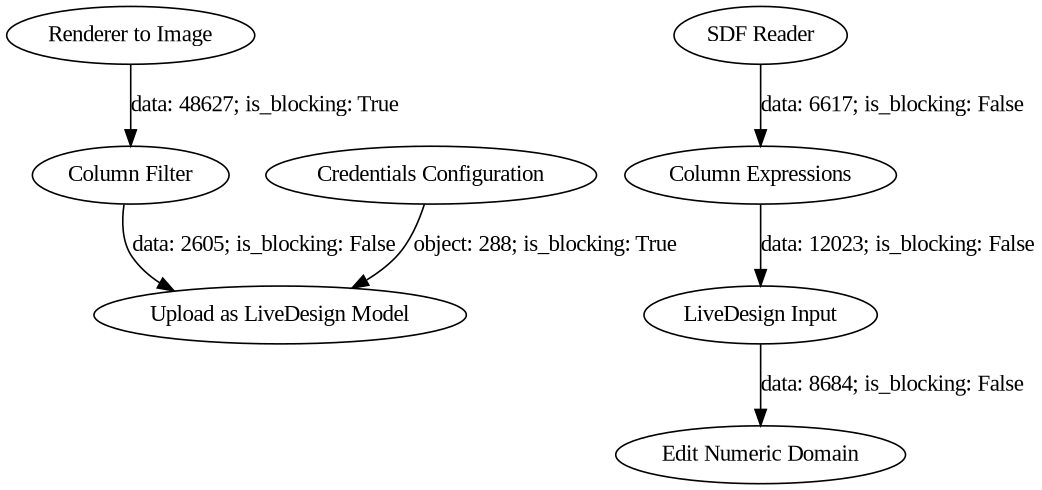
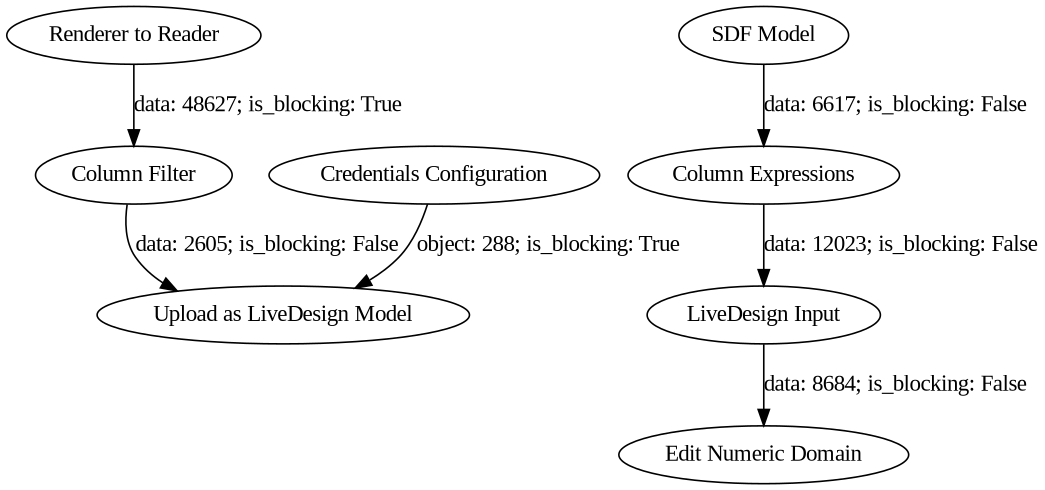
node "Renderer to Image": label "Renderer to Image" -> "Renderer to Reader"
node "SDF Reader": label "SDF Reader" -> "SDF Model"
